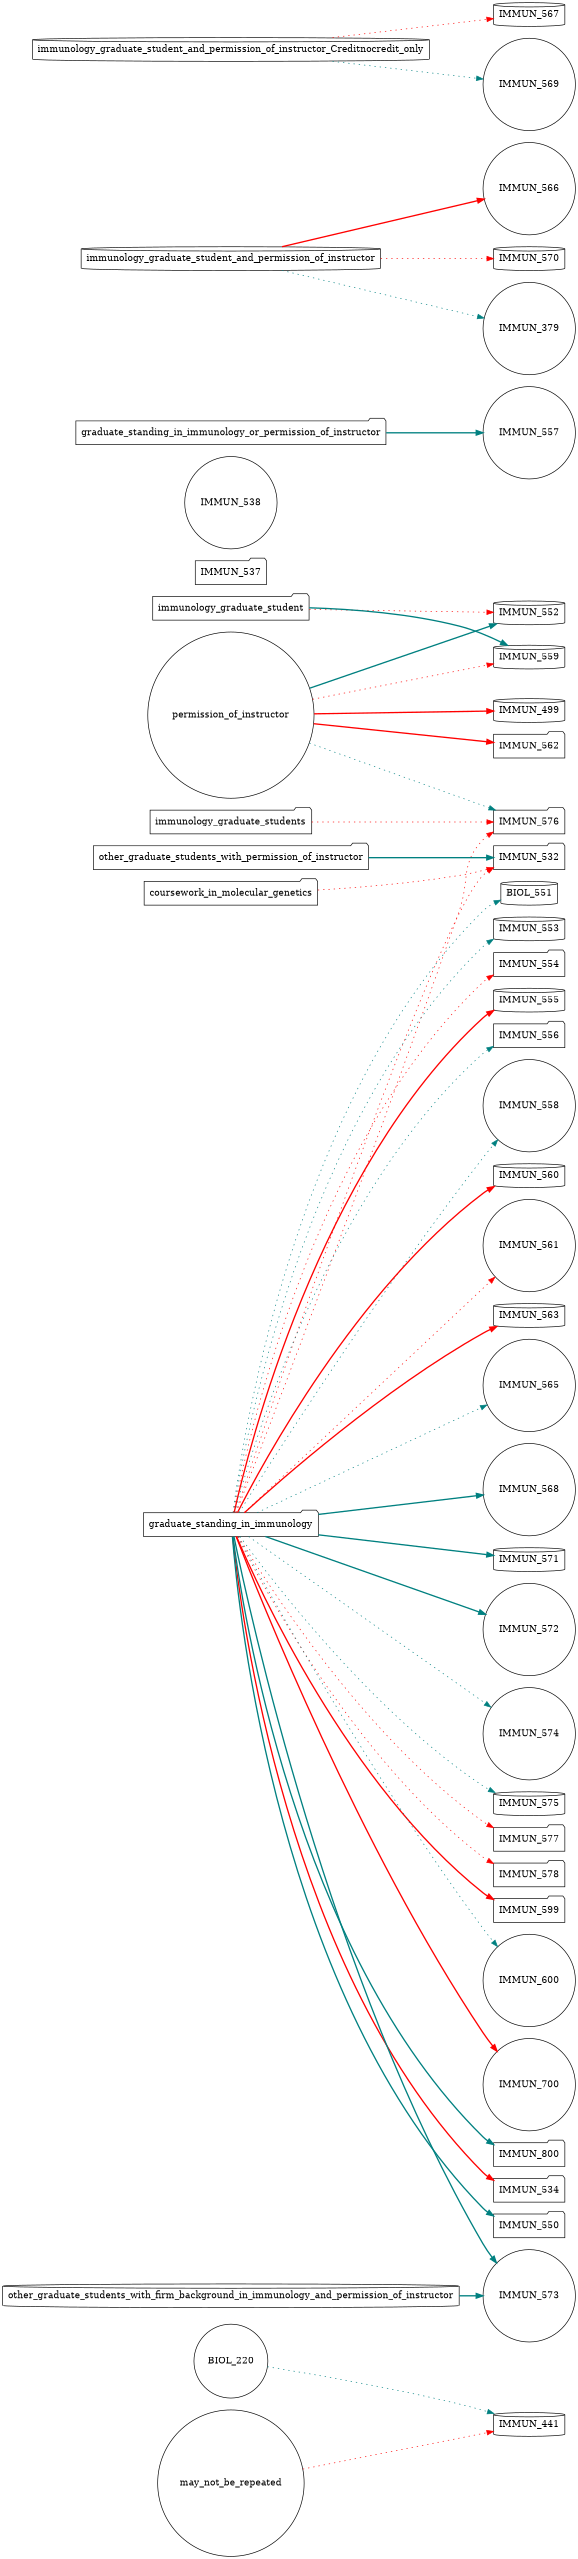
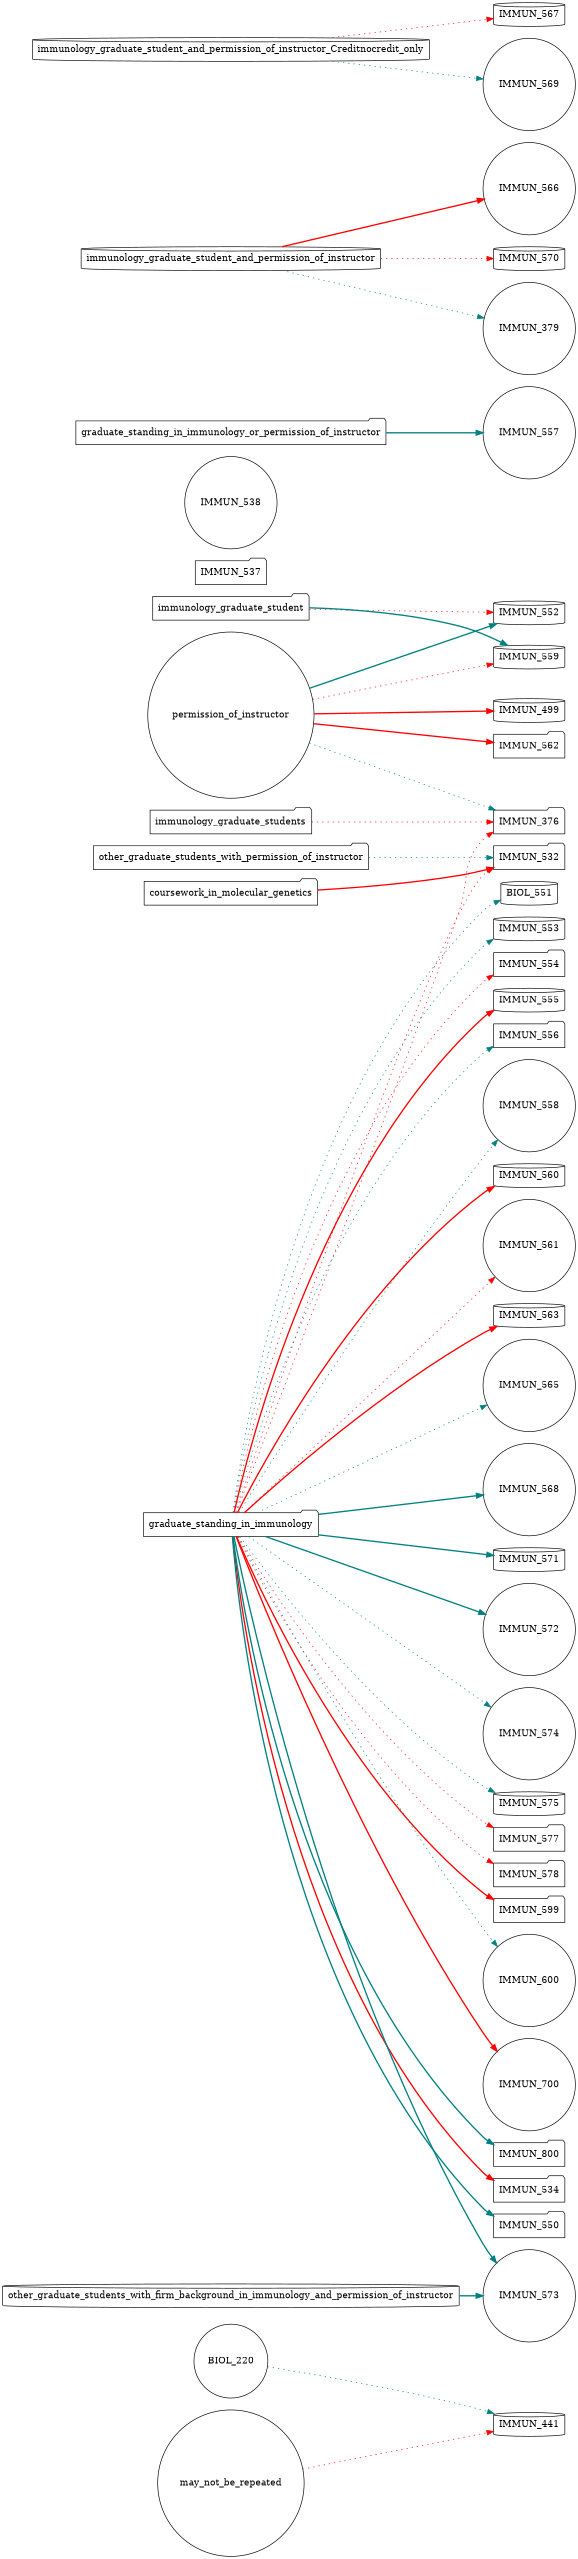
node "IMMUN_576": label "IMMUN_576" -> "IMMUN_376"
edge "other_graduate_students_with_permission_of_instructor" -> "IMMUN_532": style bold -> dotted
edge "coursework_in_molecular_genetics" -> "IMMUN_532": style dotted -> bold
